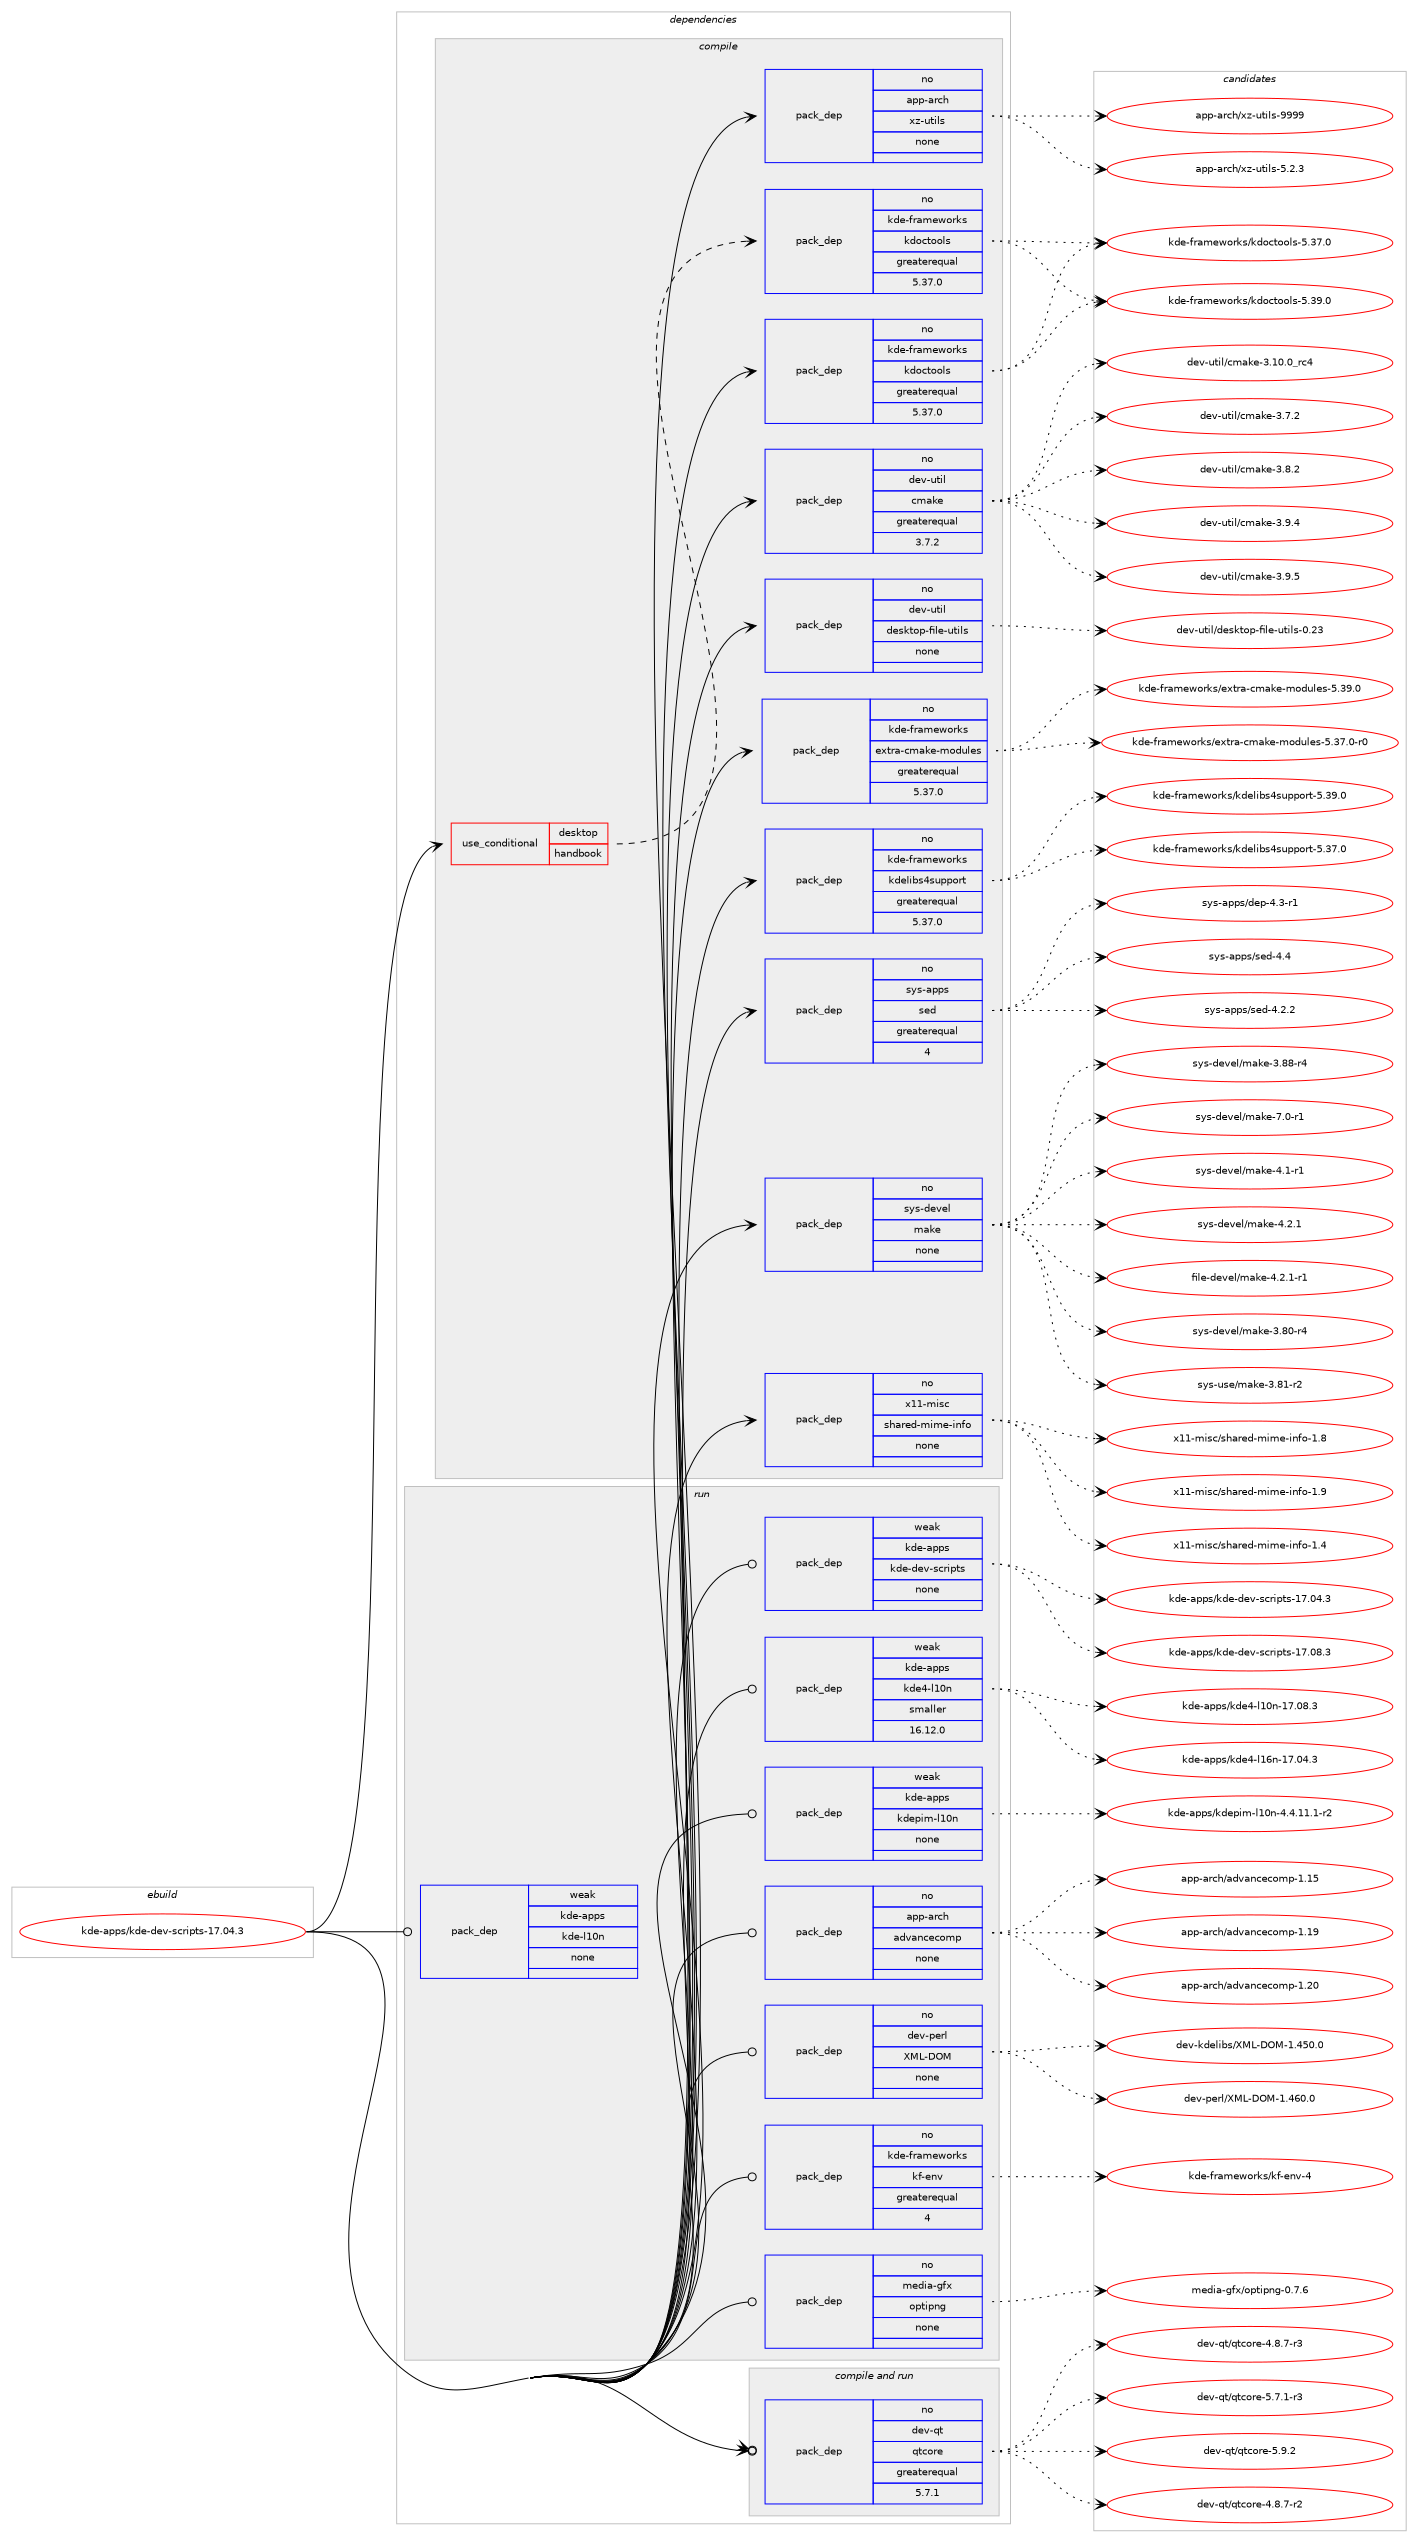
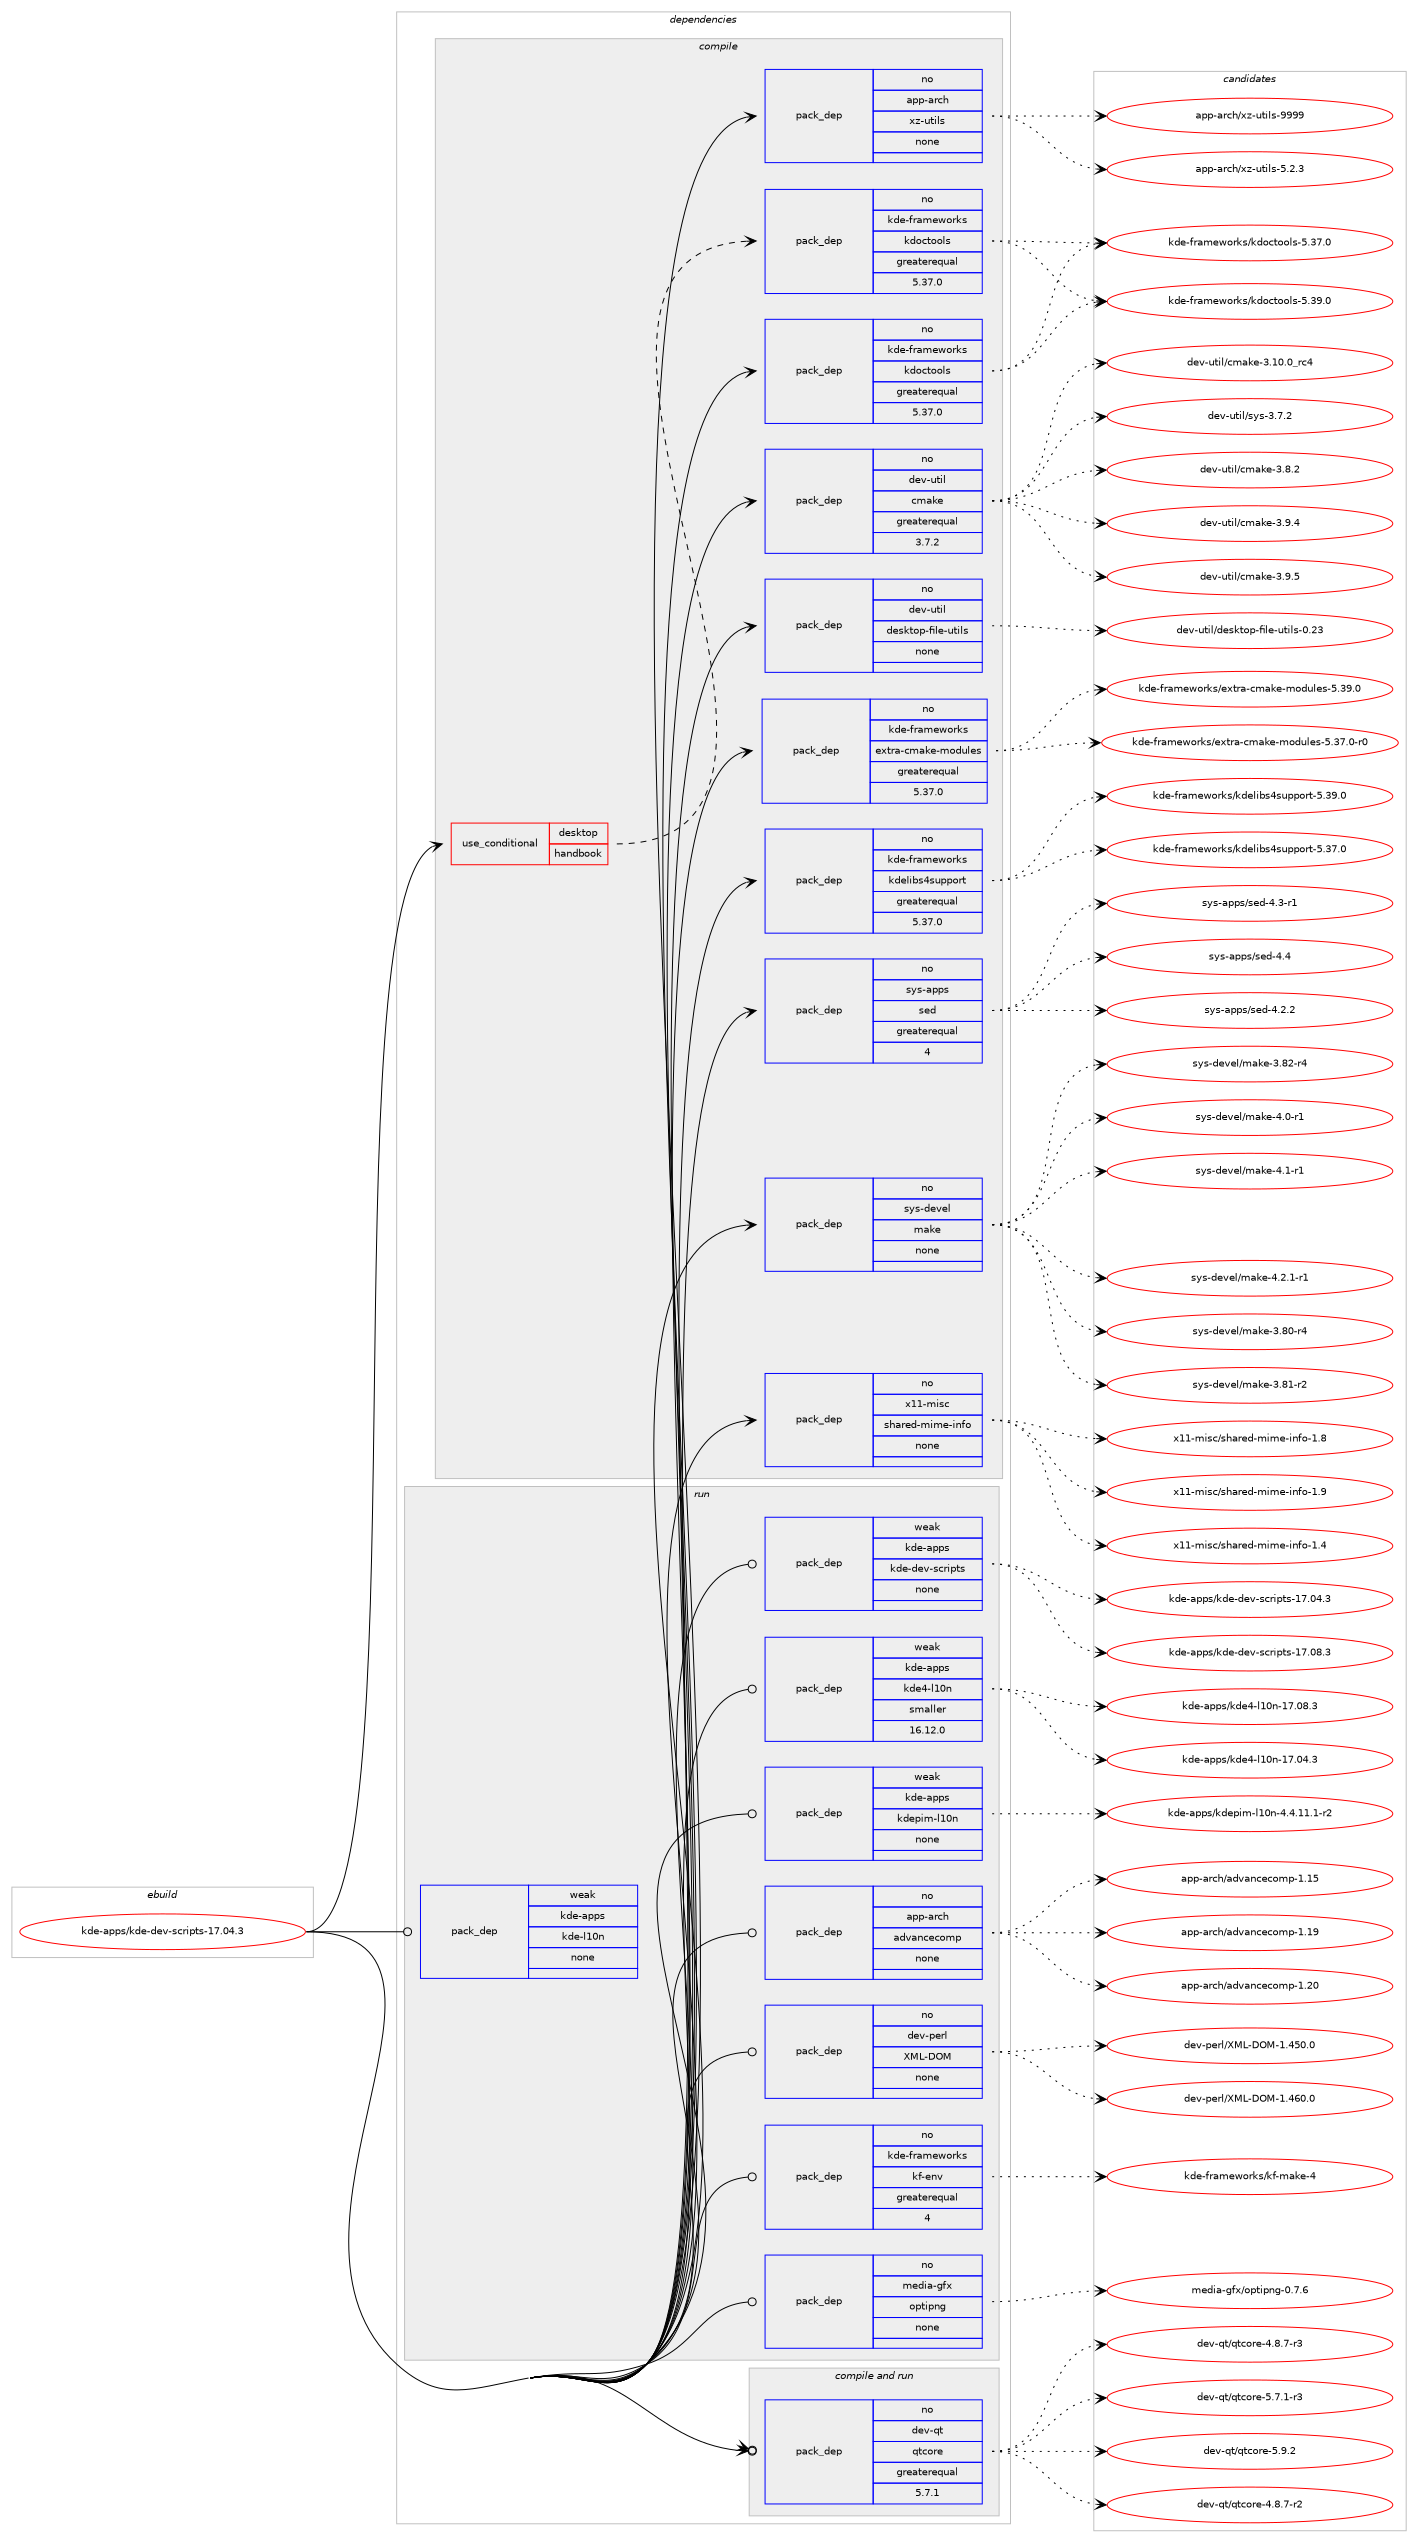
node "dev-util/cmake-3.7.2": label "dev-util/cmake-3.7.2" -> "dev-util/sys-3.7.2"
node "sys-apps/dep-4.3-r1": label "sys-apps/dep-4.3-r1" -> "sys-apps/sed-4.3-r1"
node "sys-devel/make-3.88-r4": label "sys-devel/make-3.88-r4" -> "sys-devel/make-3.82-r4"
node "sys-devel/make-7.0-r1": label "sys-devel/make-7.0-r1" -> "sys-devel/make-4.0-r1"
node "sys-devel/make-4.2.1": removed
node "file-devel/make-4.2.1-r1": label "file-devel/make-4.2.1-r1" -> "sys-devel/make-4.2.1-r1"
node "sys-use/make-3.81-r2": label "sys-use/make-3.81-r2" -> "sys-devel/make-3.81-r2"
node "kde-apps/kde4-l16n-17.04.3": label "kde-apps/kde4-l16n-17.04.3" -> "kde-apps/kde4-l10n-17.04.3"
node "dev-kdelibs/XML-DOM-1.450.0": label "dev-kdelibs/XML-DOM-1.450.0" -> "dev-perl/XML-DOM-1.450.0"
node "kde-frameworks/kf-env-4": label "kde-frameworks/kf-env-4" -> "kde-frameworks/kf-make-4"
